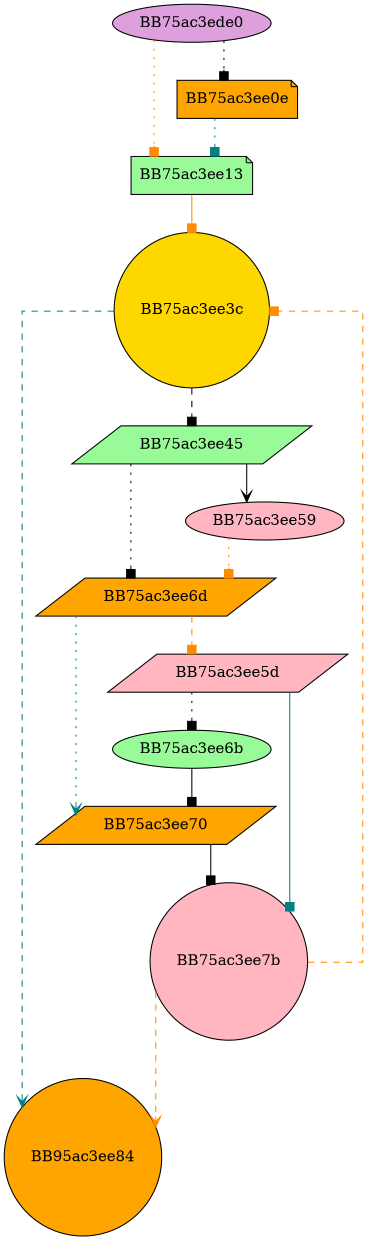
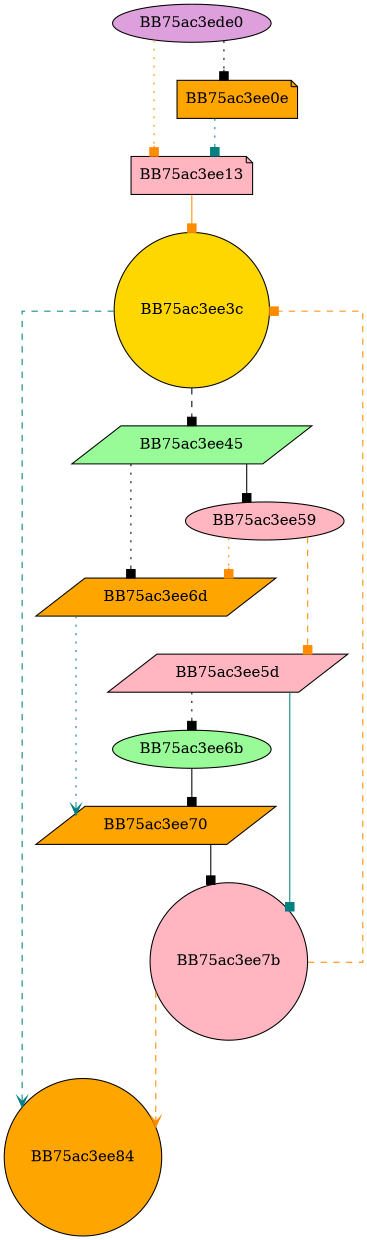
node "BB75ac3ee13": fillcolor palegreen -> lightpink
edge "BB75ac3ee45" -> "BB75ac3ee59": arrowhead vee -> box
edge "BB75ac3ee6d" -> "BB75ac3ee5d": now "BB75ac3ee59" -> "BB75ac3ee5d"
node "BB95ac3ee84": label "BB95ac3ee84" -> "BB75ac3ee84"
